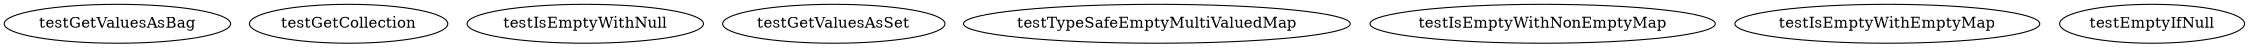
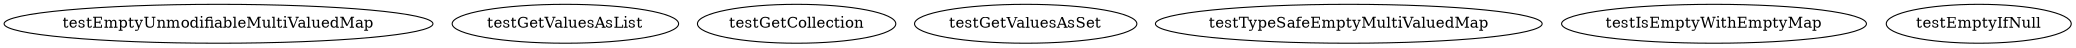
node "testGetValuesAsBag": removed
node "testEmptyUnmodifiableMultiValuedMap": added
node "testGetValuesAsList": added
node "testIsEmptyWithNull": removed
node "testIsEmptyWithNonEmptyMap": removed
